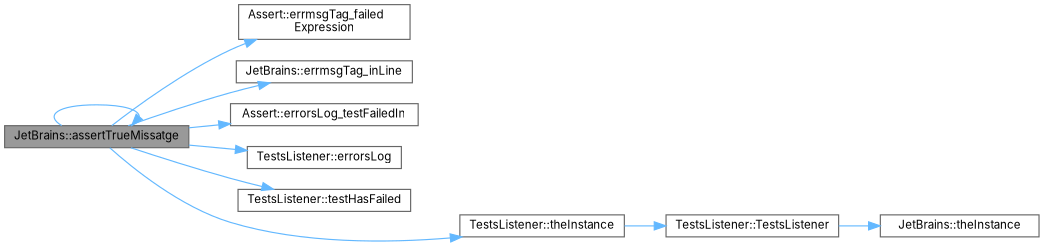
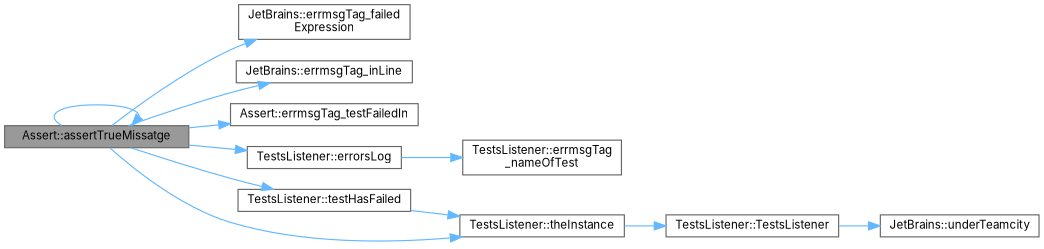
node "Assert::errmsgTag_failed Expression": label "Assert::errmsgTag_failed Expression" -> "JetBrains::errmsgTag_failed Expression"
node "Assert::errorsLog_testFailedIn": label "Assert::errorsLog_testFailedIn" -> "Assert::errmsgTag_testFailedIn"
node "JetBrains::assertTrueMissatge": label "JetBrains::assertTrueMissatge" -> "Assert::assertTrueMissatge"
node "TestsListener::errmsgTag _nameOfTest": added
edge "TestsListener::testHasFailed" -> "TestsListener::theInstance": added
node "JetBrains::theInstance": label "JetBrains::theInstance" -> "JetBrains::underTeamcity"
